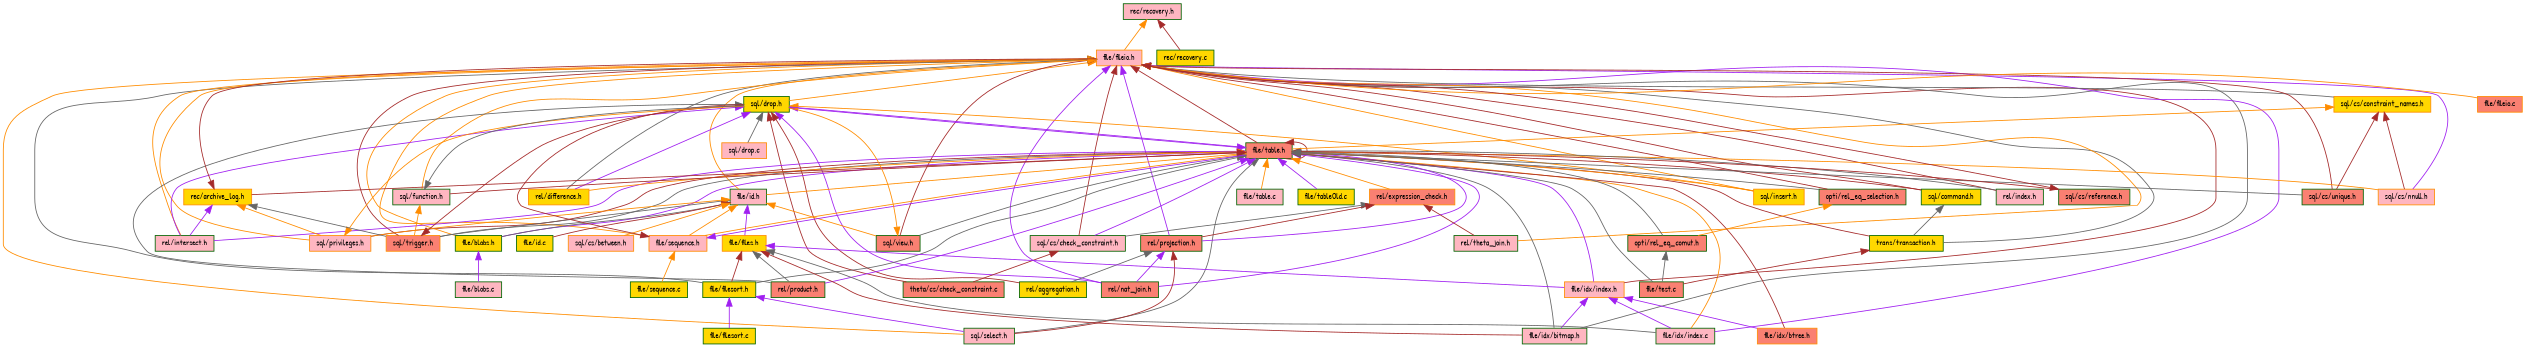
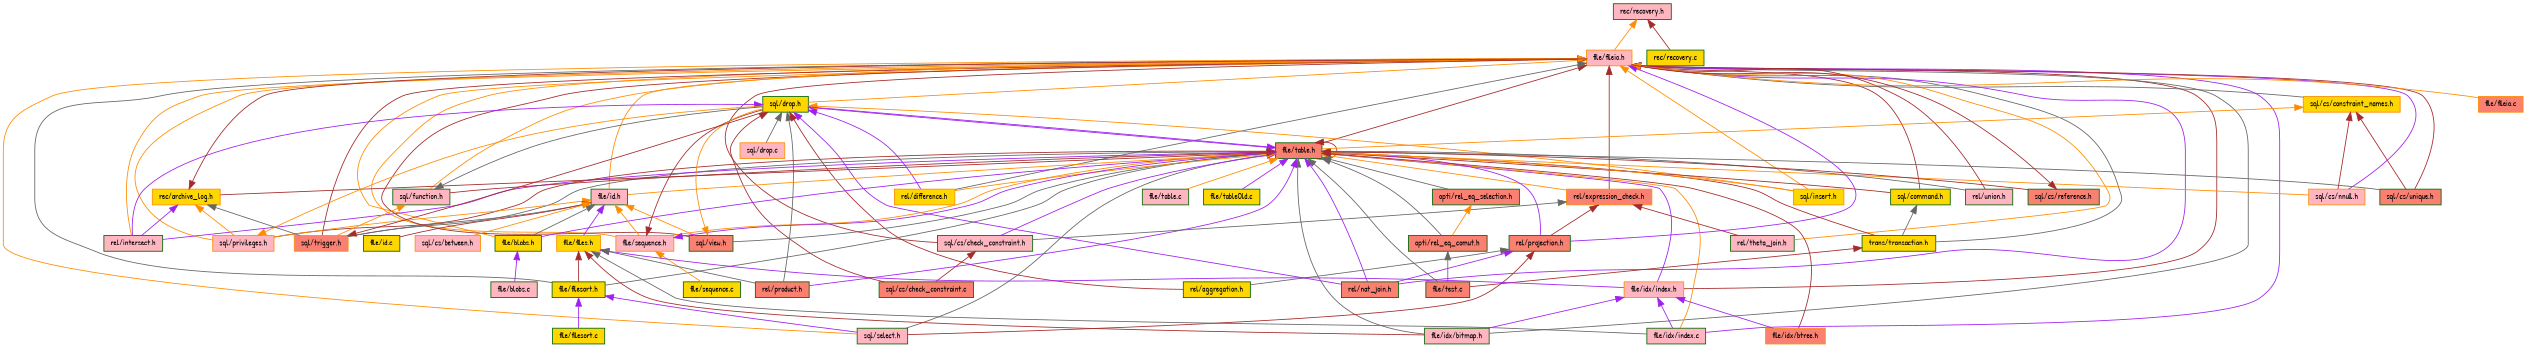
edge "opti/rel_eq_selection.h" -> "file/fileio.h": now "rel/expression_check.h" -> "file/fileio.h"
node "rel/index.h": label "rel/index.h" -> "rel/union.h"
node "theta/cs/check_constraint.c": label "theta/cs/check_constraint.c" -> "sql/cs/check_constraint.c"
